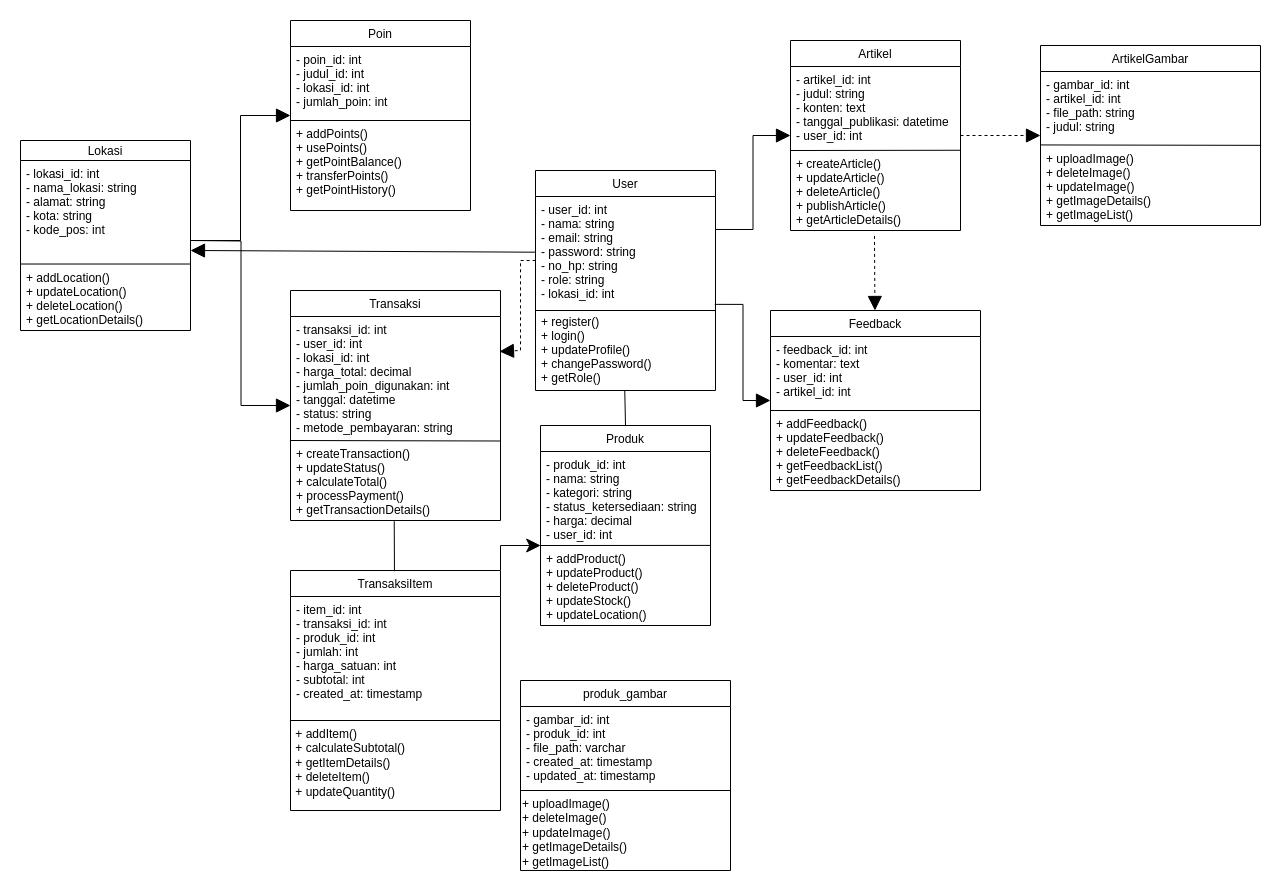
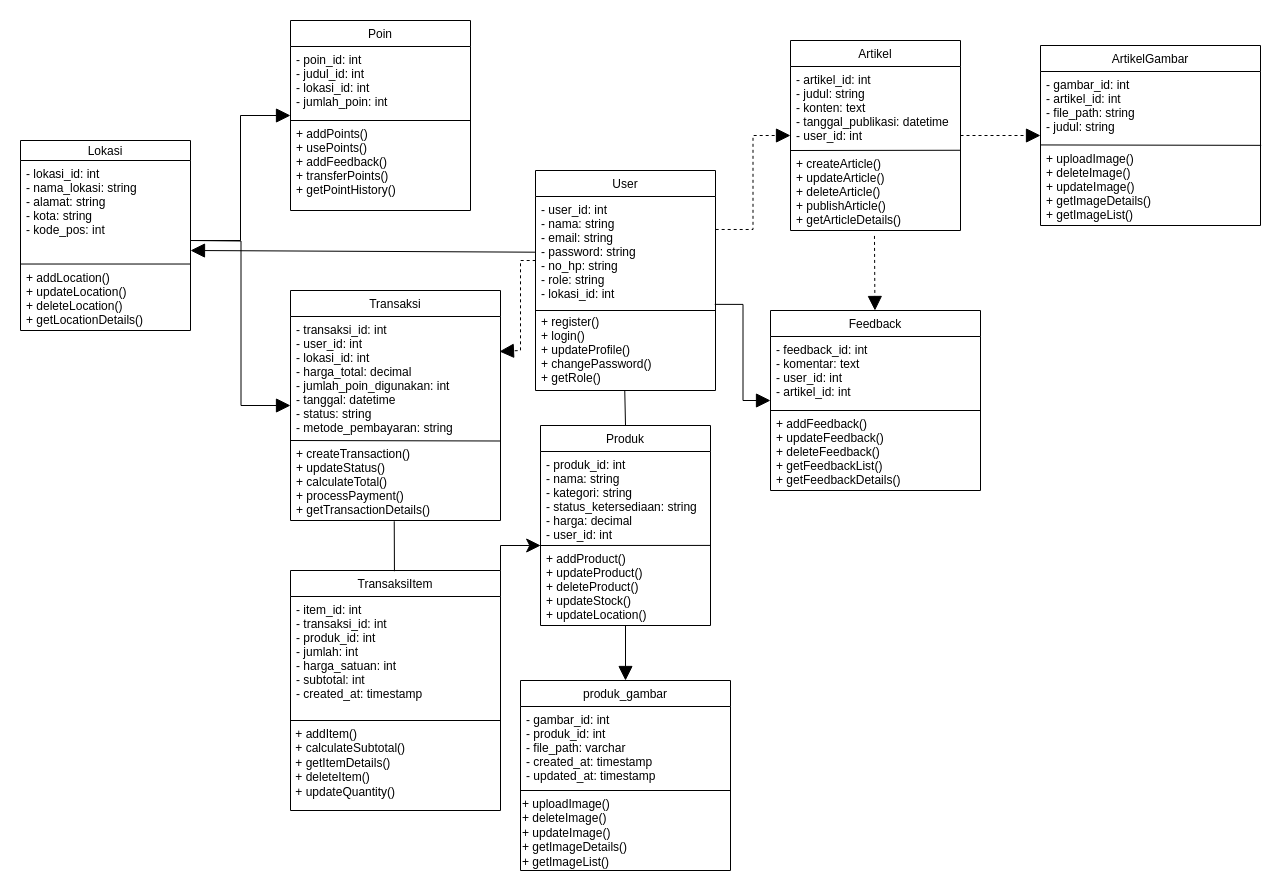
node "+ addPoints() + usePoints() + getPointBalance() + transferPoints() + getPointHistory()": label "+ addPoints() + usePoints() + getPointBalance() + transferPoints() + getPointHistory()" -> "+ addPoints() + usePoints() + addFeedback() + transferPoints() + getPointHistory()"
edge "- user_id: int - nama: string - email: string - password: string - no_hp: string - role: string - lokasi_id: int + register() + login() + updateProfile() + changePassword() + getRole()" -> "Artikel": style solid -> dashed
edge "Produk" -> "produk_gambar": added
